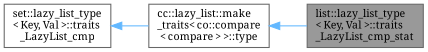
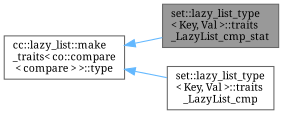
edge "cc::lazy_list::make _traits< co::compare < compare > >::type" -> "set::lazy_list_type < Key, Val >::traits _LazyList_cmp": reversed
node "list::lazy_list_type < Key, Val >::traits _LazyList_cmp_stat": label "list::lazy_list_type < Key, Val >::traits _LazyList_cmp_stat" -> "set::lazy_list_type < Key, Val >::traits _LazyList_cmp_stat"
